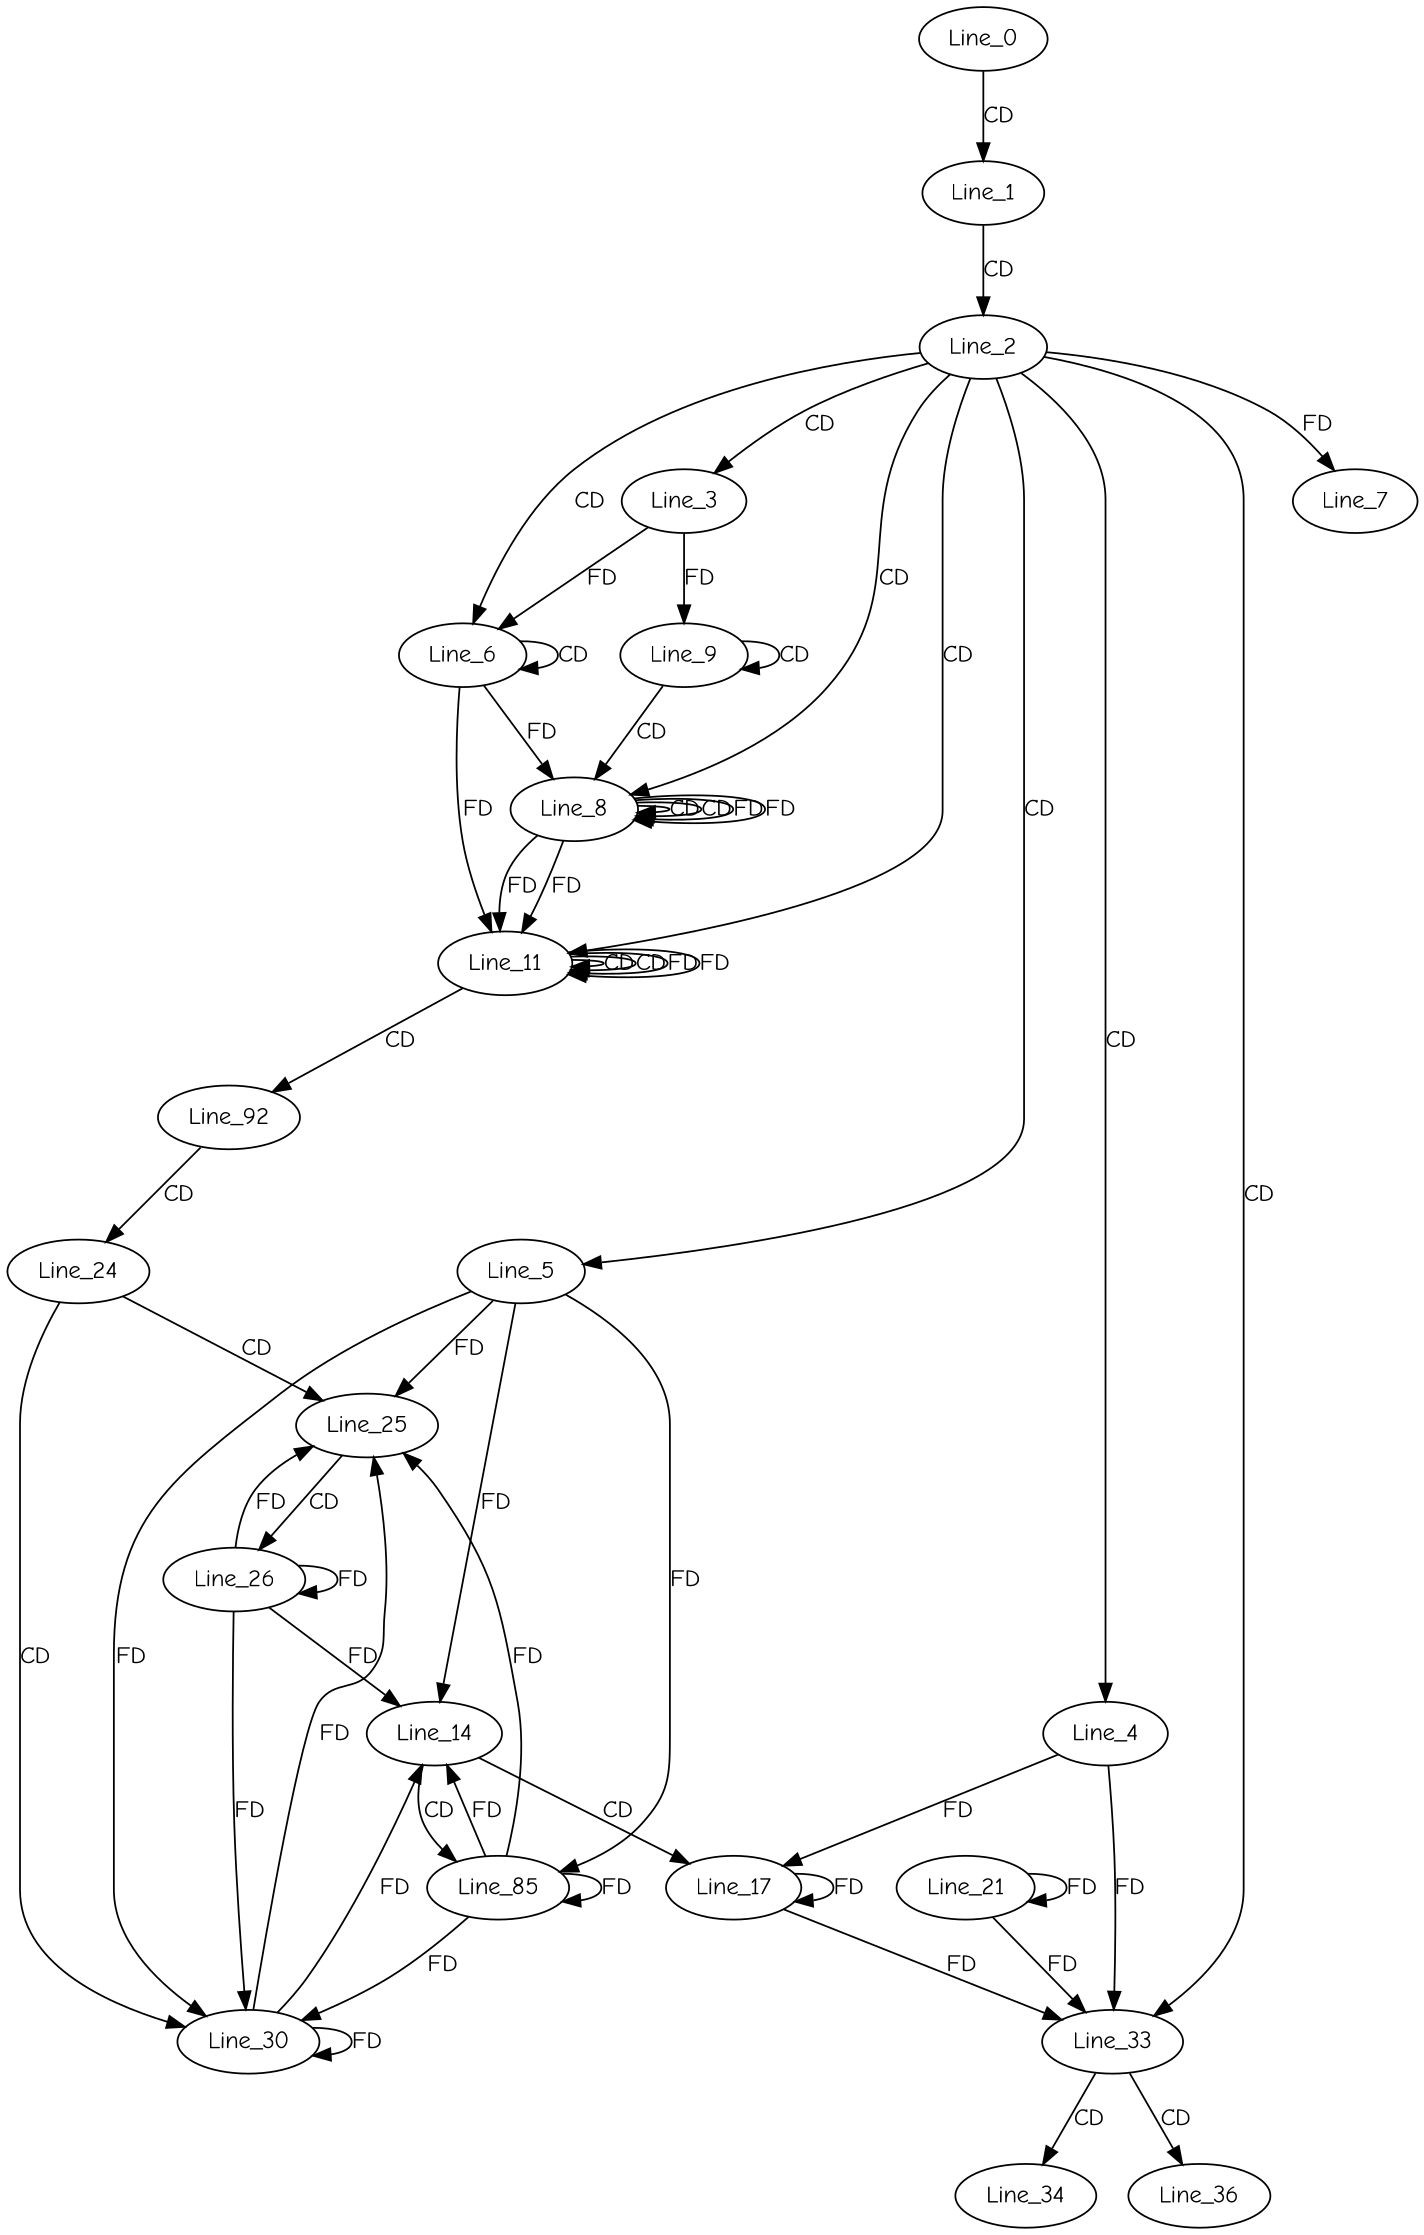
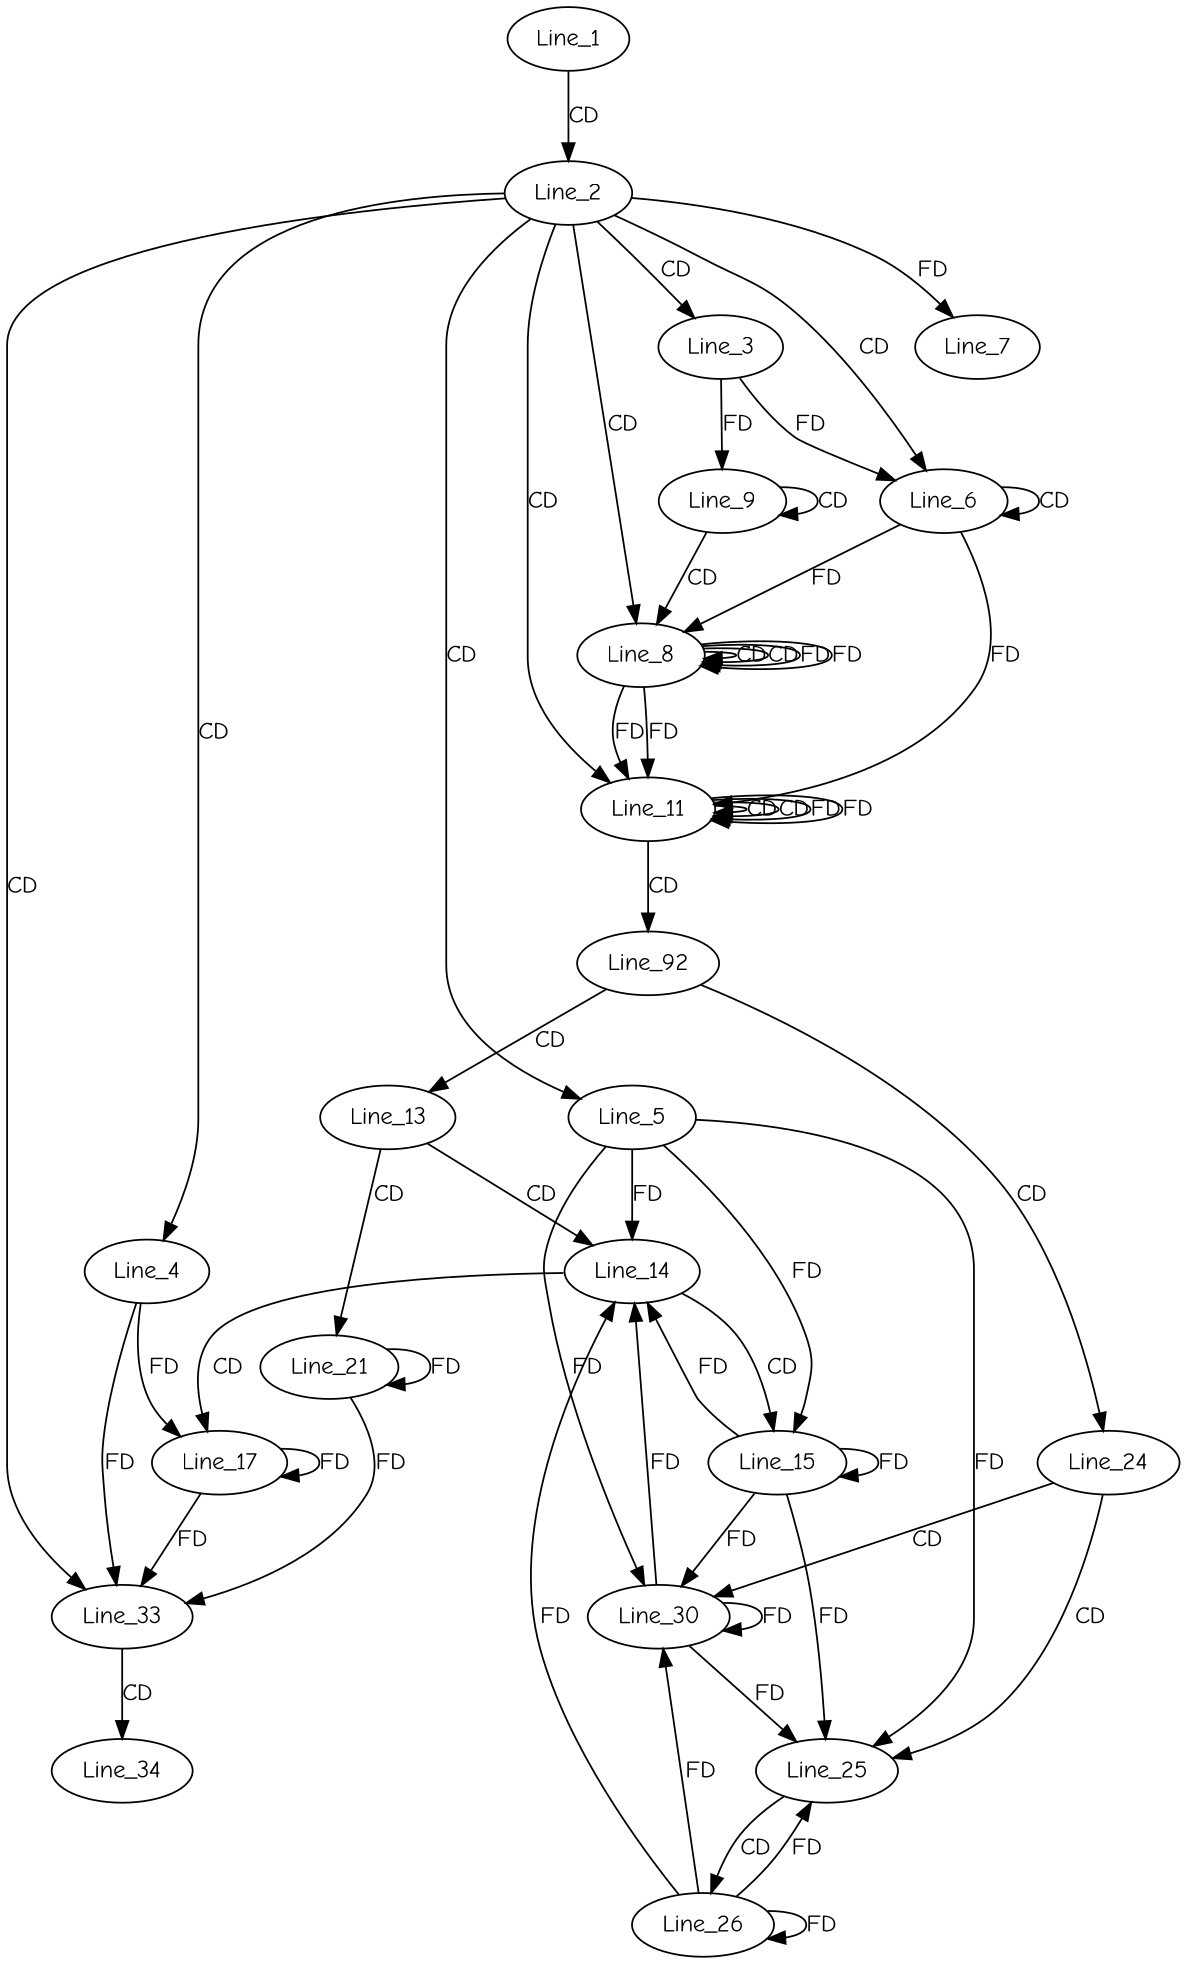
node "Line_0": removed
node "Line_13": added
node "Line_85": label "Line_85" -> "Line_15"
node "Line_36": removed
